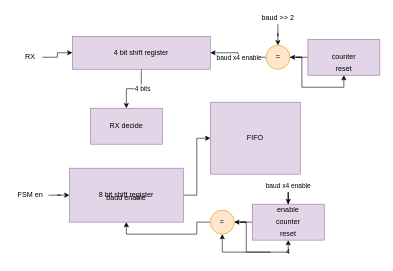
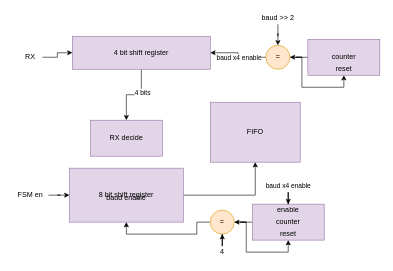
node "RX decide": moved (126, 126) -> (126, 138)
node "FIFO": size 90x72 -> 90x60
node "4": moved (288, 252) -> (222, 252)
